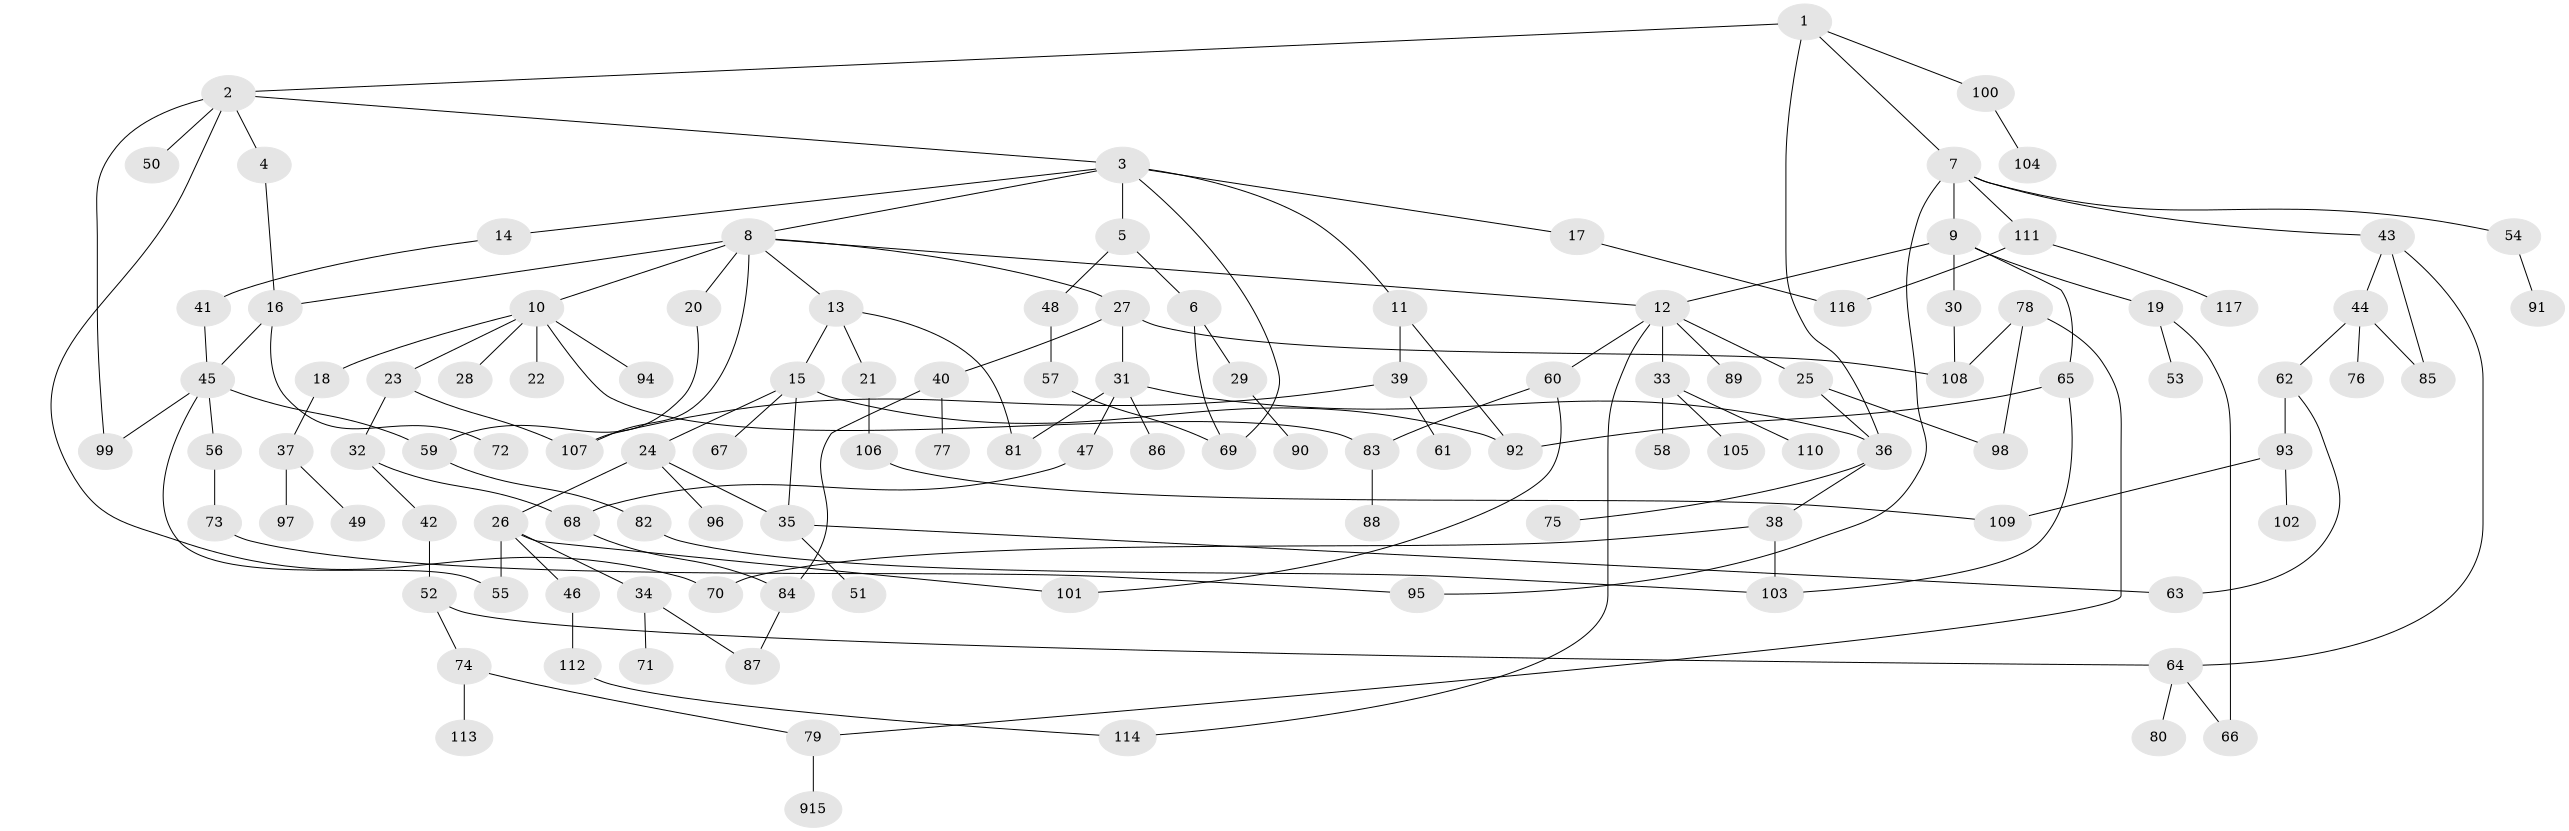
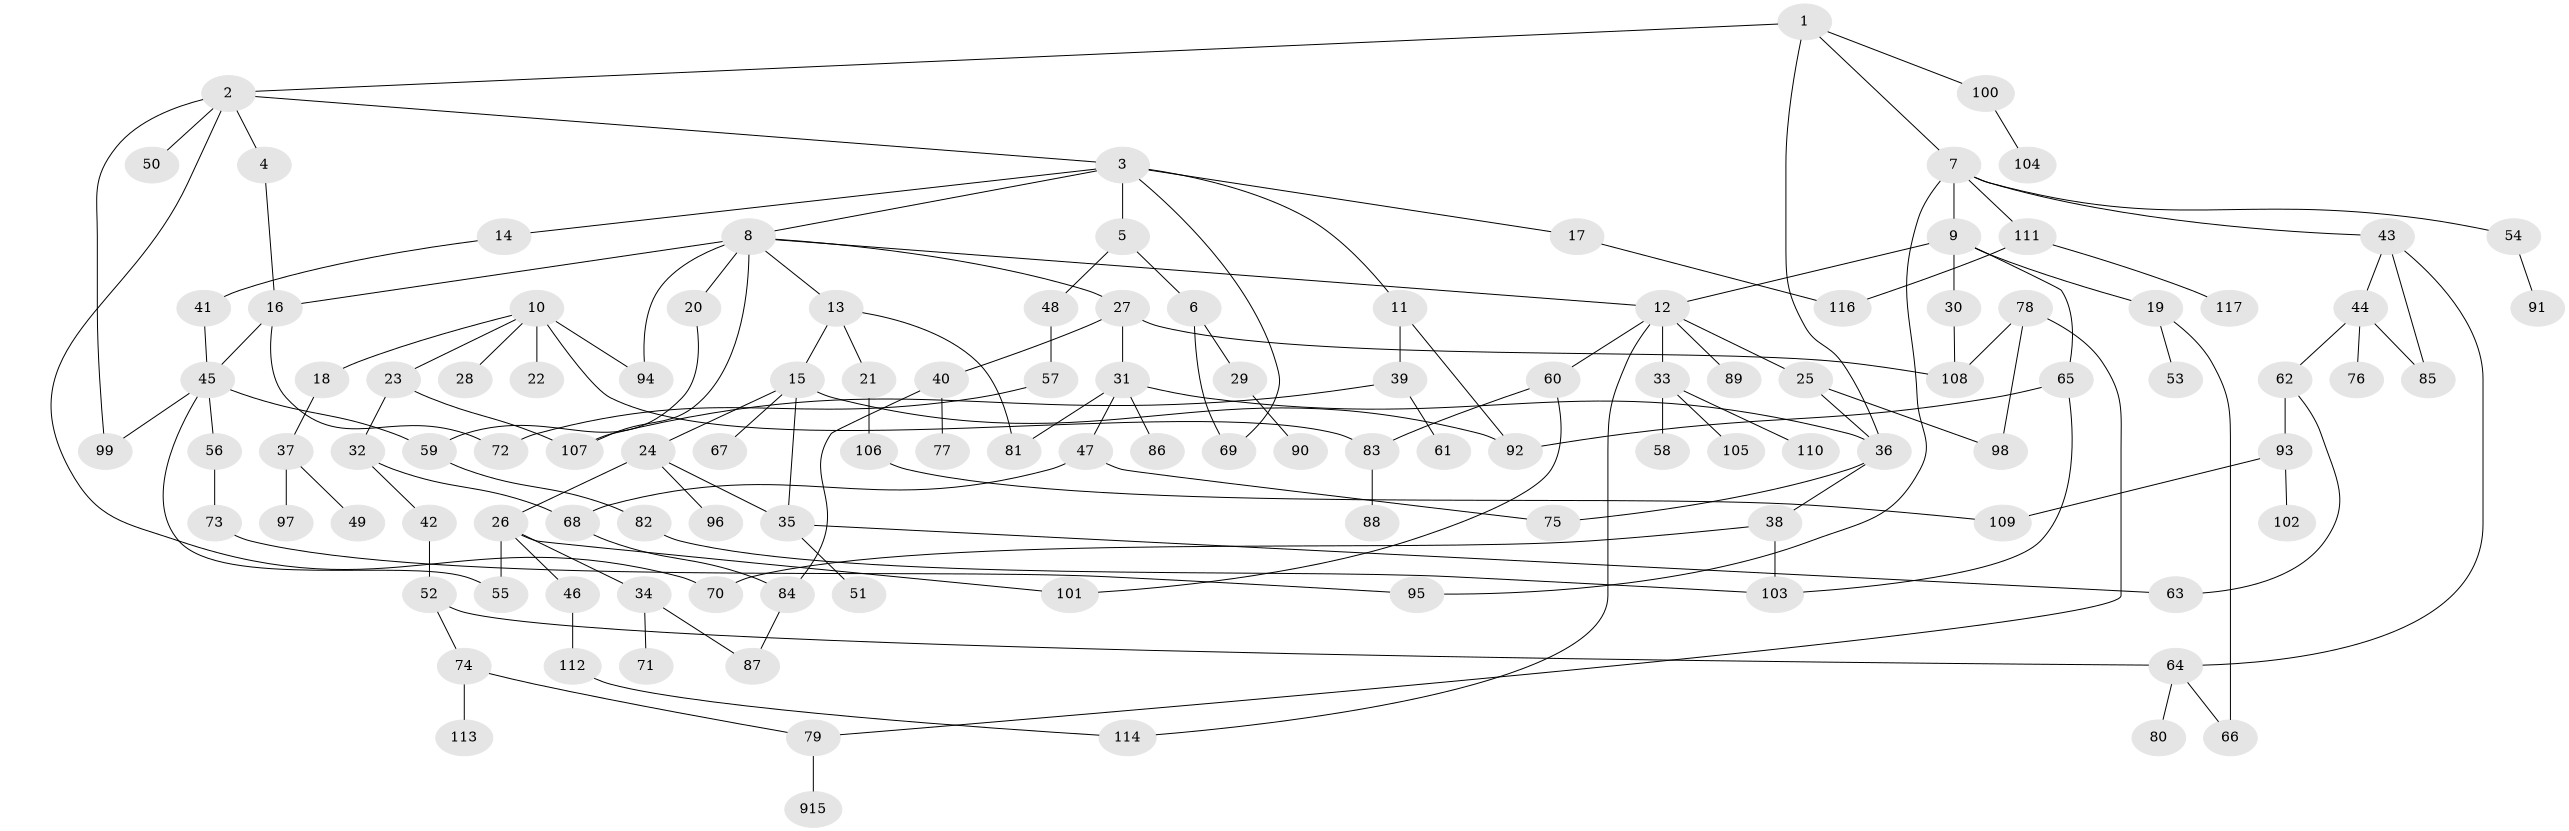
edge "8" -- "10": now "8" -- "94"
edge "57" -- "69": now "57" -- "72"
edge "47" -- "75": added
